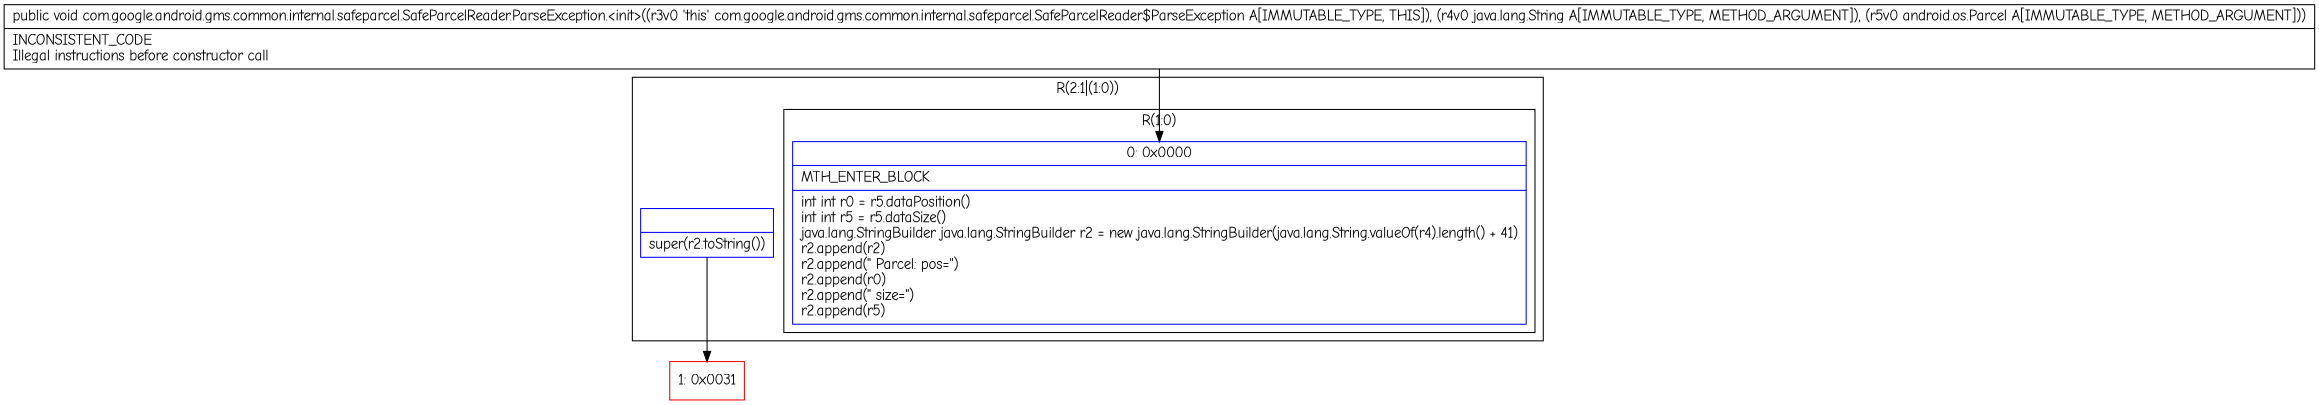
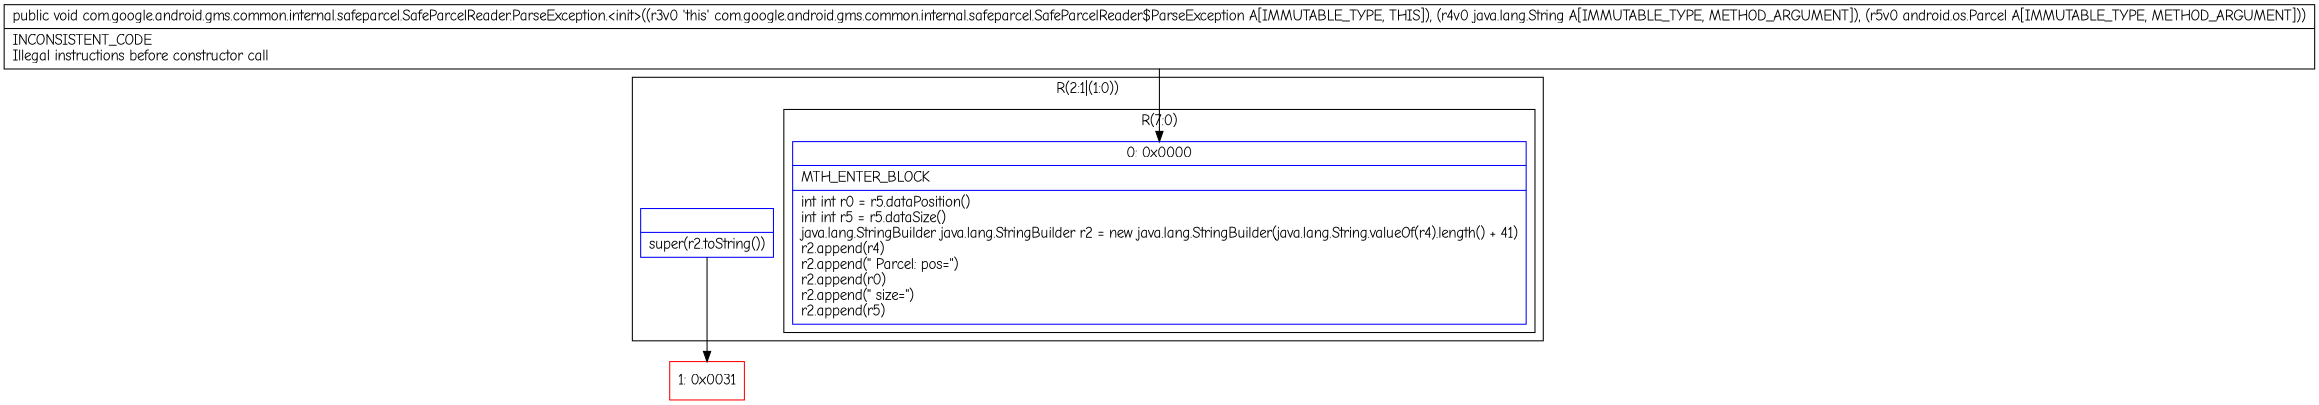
cluster "R(1:0)": label "R(1:0)" -> "R(7:0)"
node "0: 0x0000": text "r2.append(r2)" -> "r2.append(r4)"
